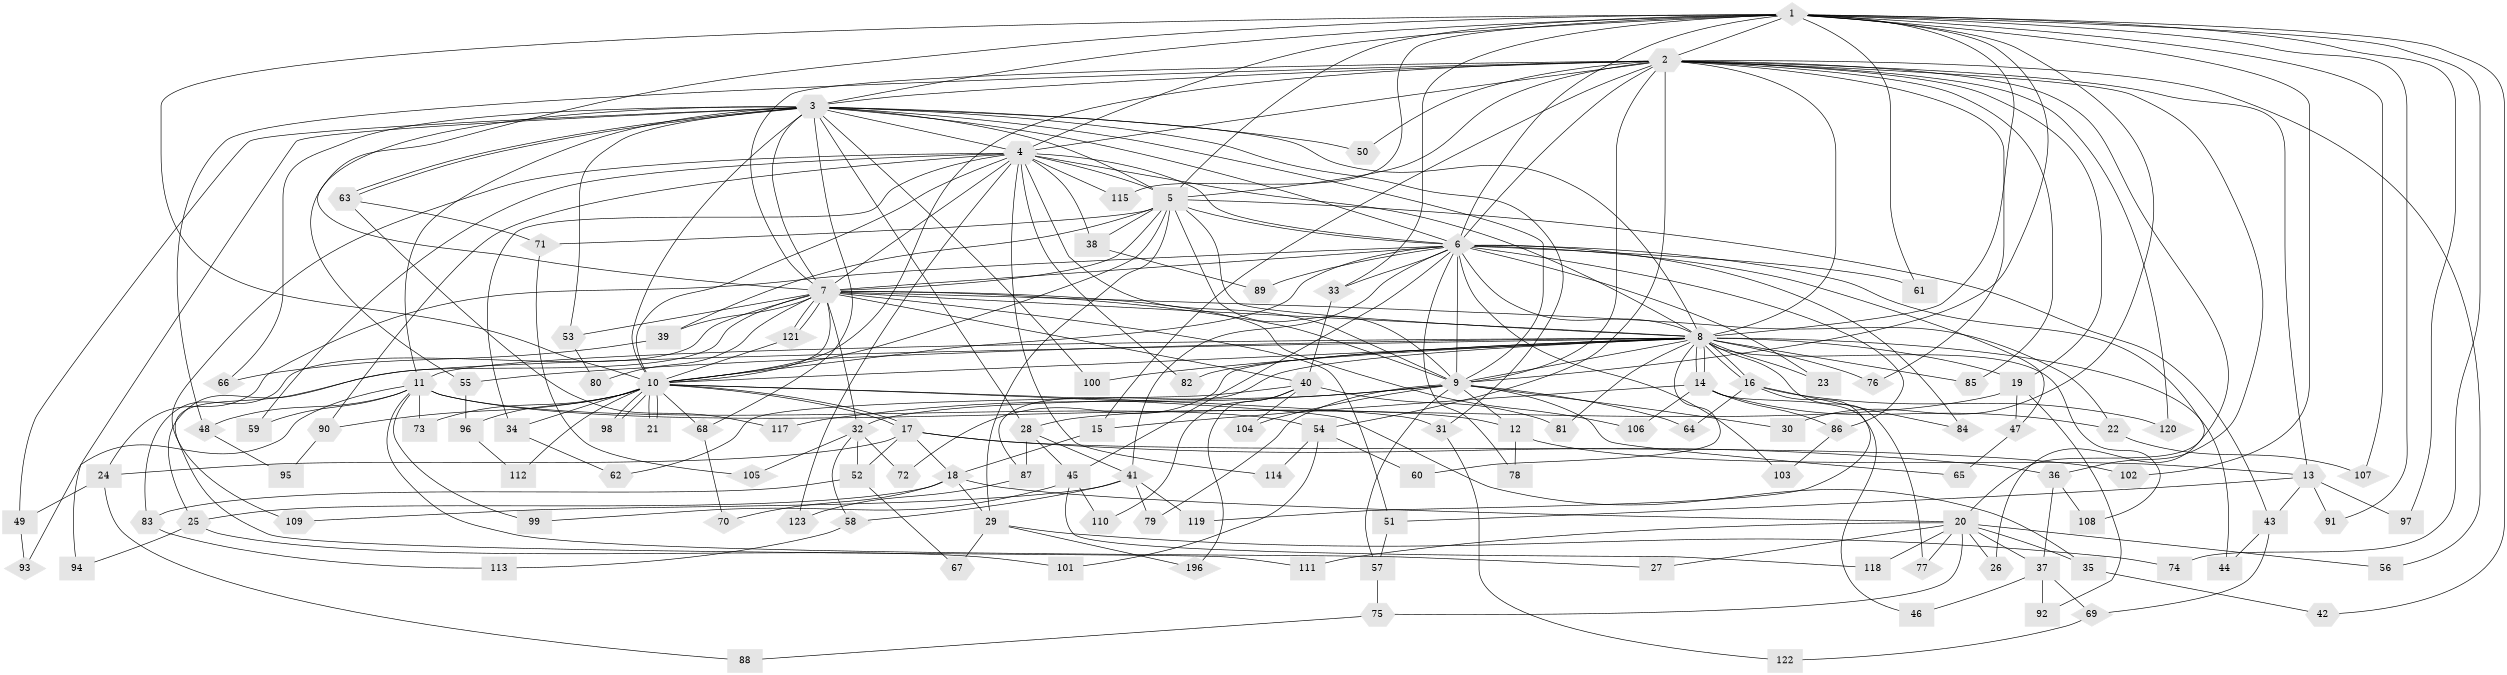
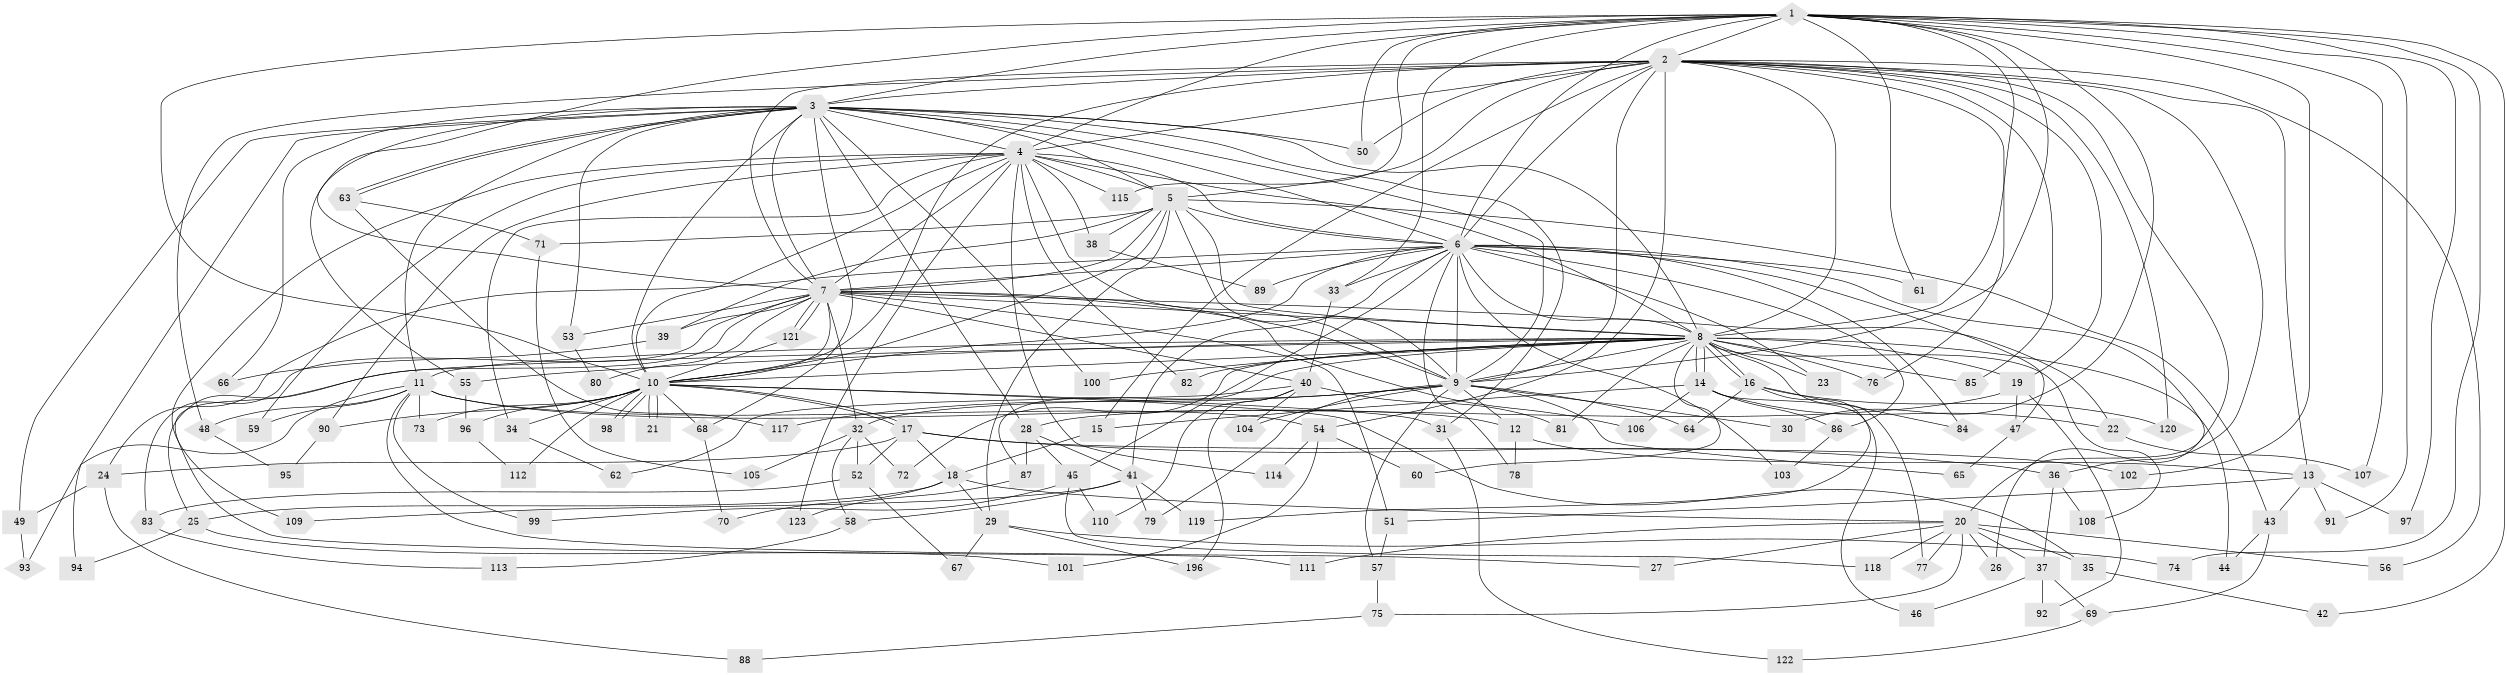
edge "1" -- "5": now "1" -- "50"
